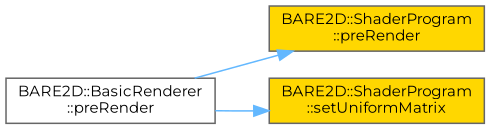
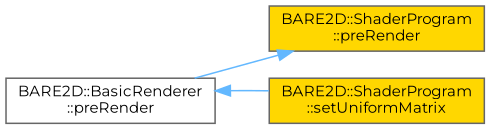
edge "BARE2D::BasicRenderer ::preRender" -> "BARE2D::ShaderProgram ::setUniformMatrix": reversed
